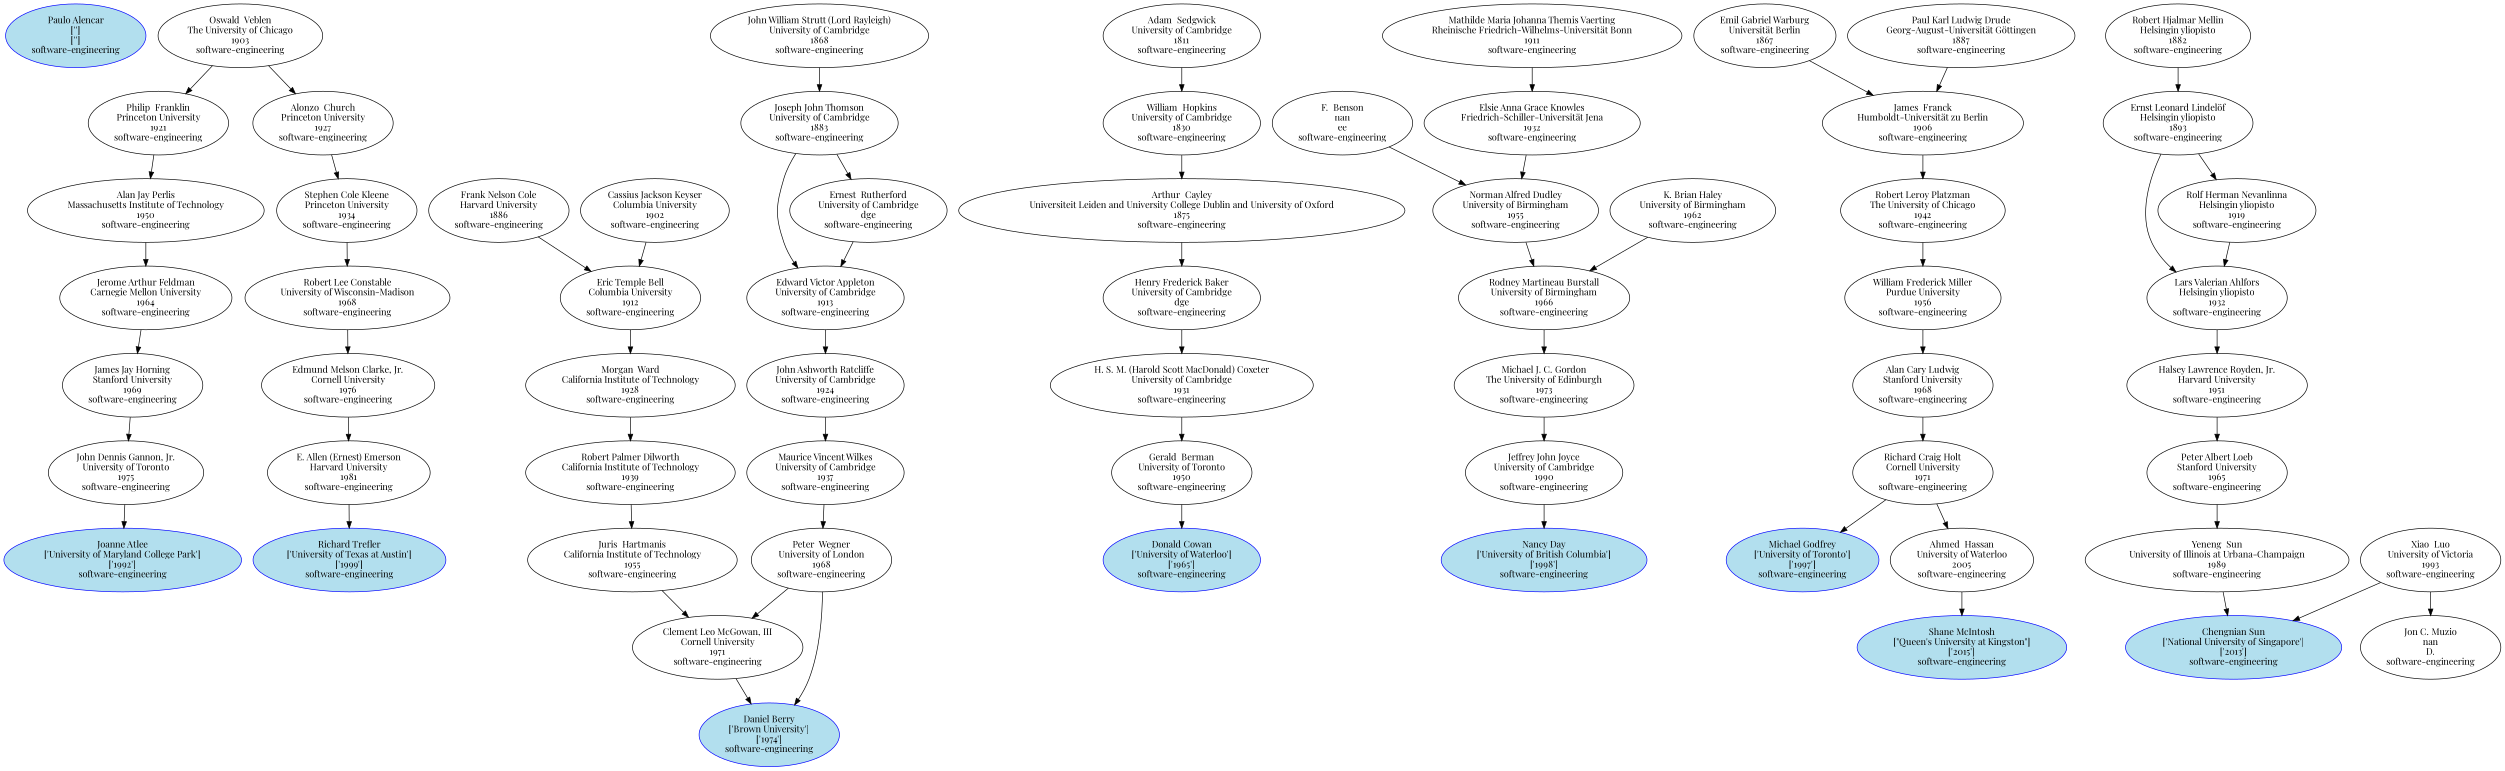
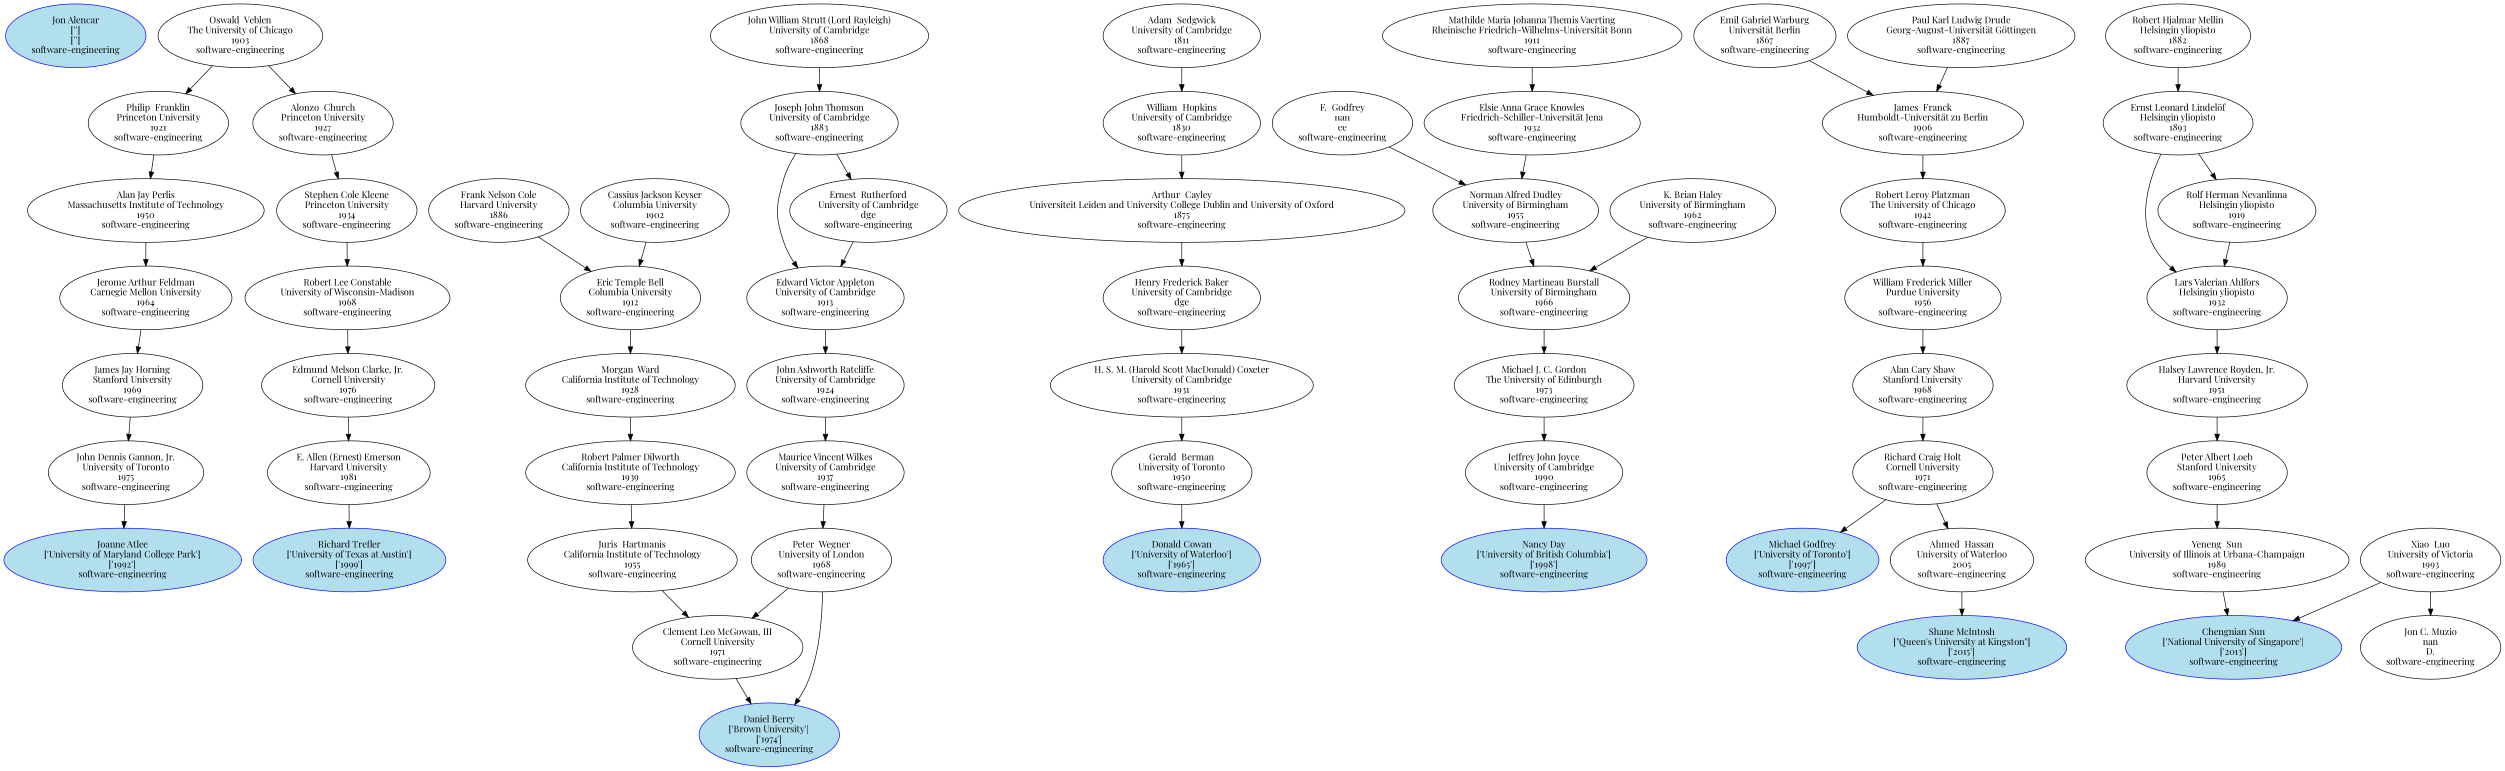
node "Paulo Alencar [''] [''] software-engineering": label "Paulo Alencar [''] [''] software-engineering" -> "Jon Alencar [''] [''] software-engineering"
node "F.  Benson nan ee software-engineering": label "F.  Benson nan ee software-engineering" -> "F.  Godfrey nan ee software-engineering"
node "Alan Cary Ludwig Stanford University 1968 software-engineering": label "Alan Cary Ludwig Stanford University 1968 software-engineering" -> "Alan Cary Shaw Stanford University 1968 software-engineering"
